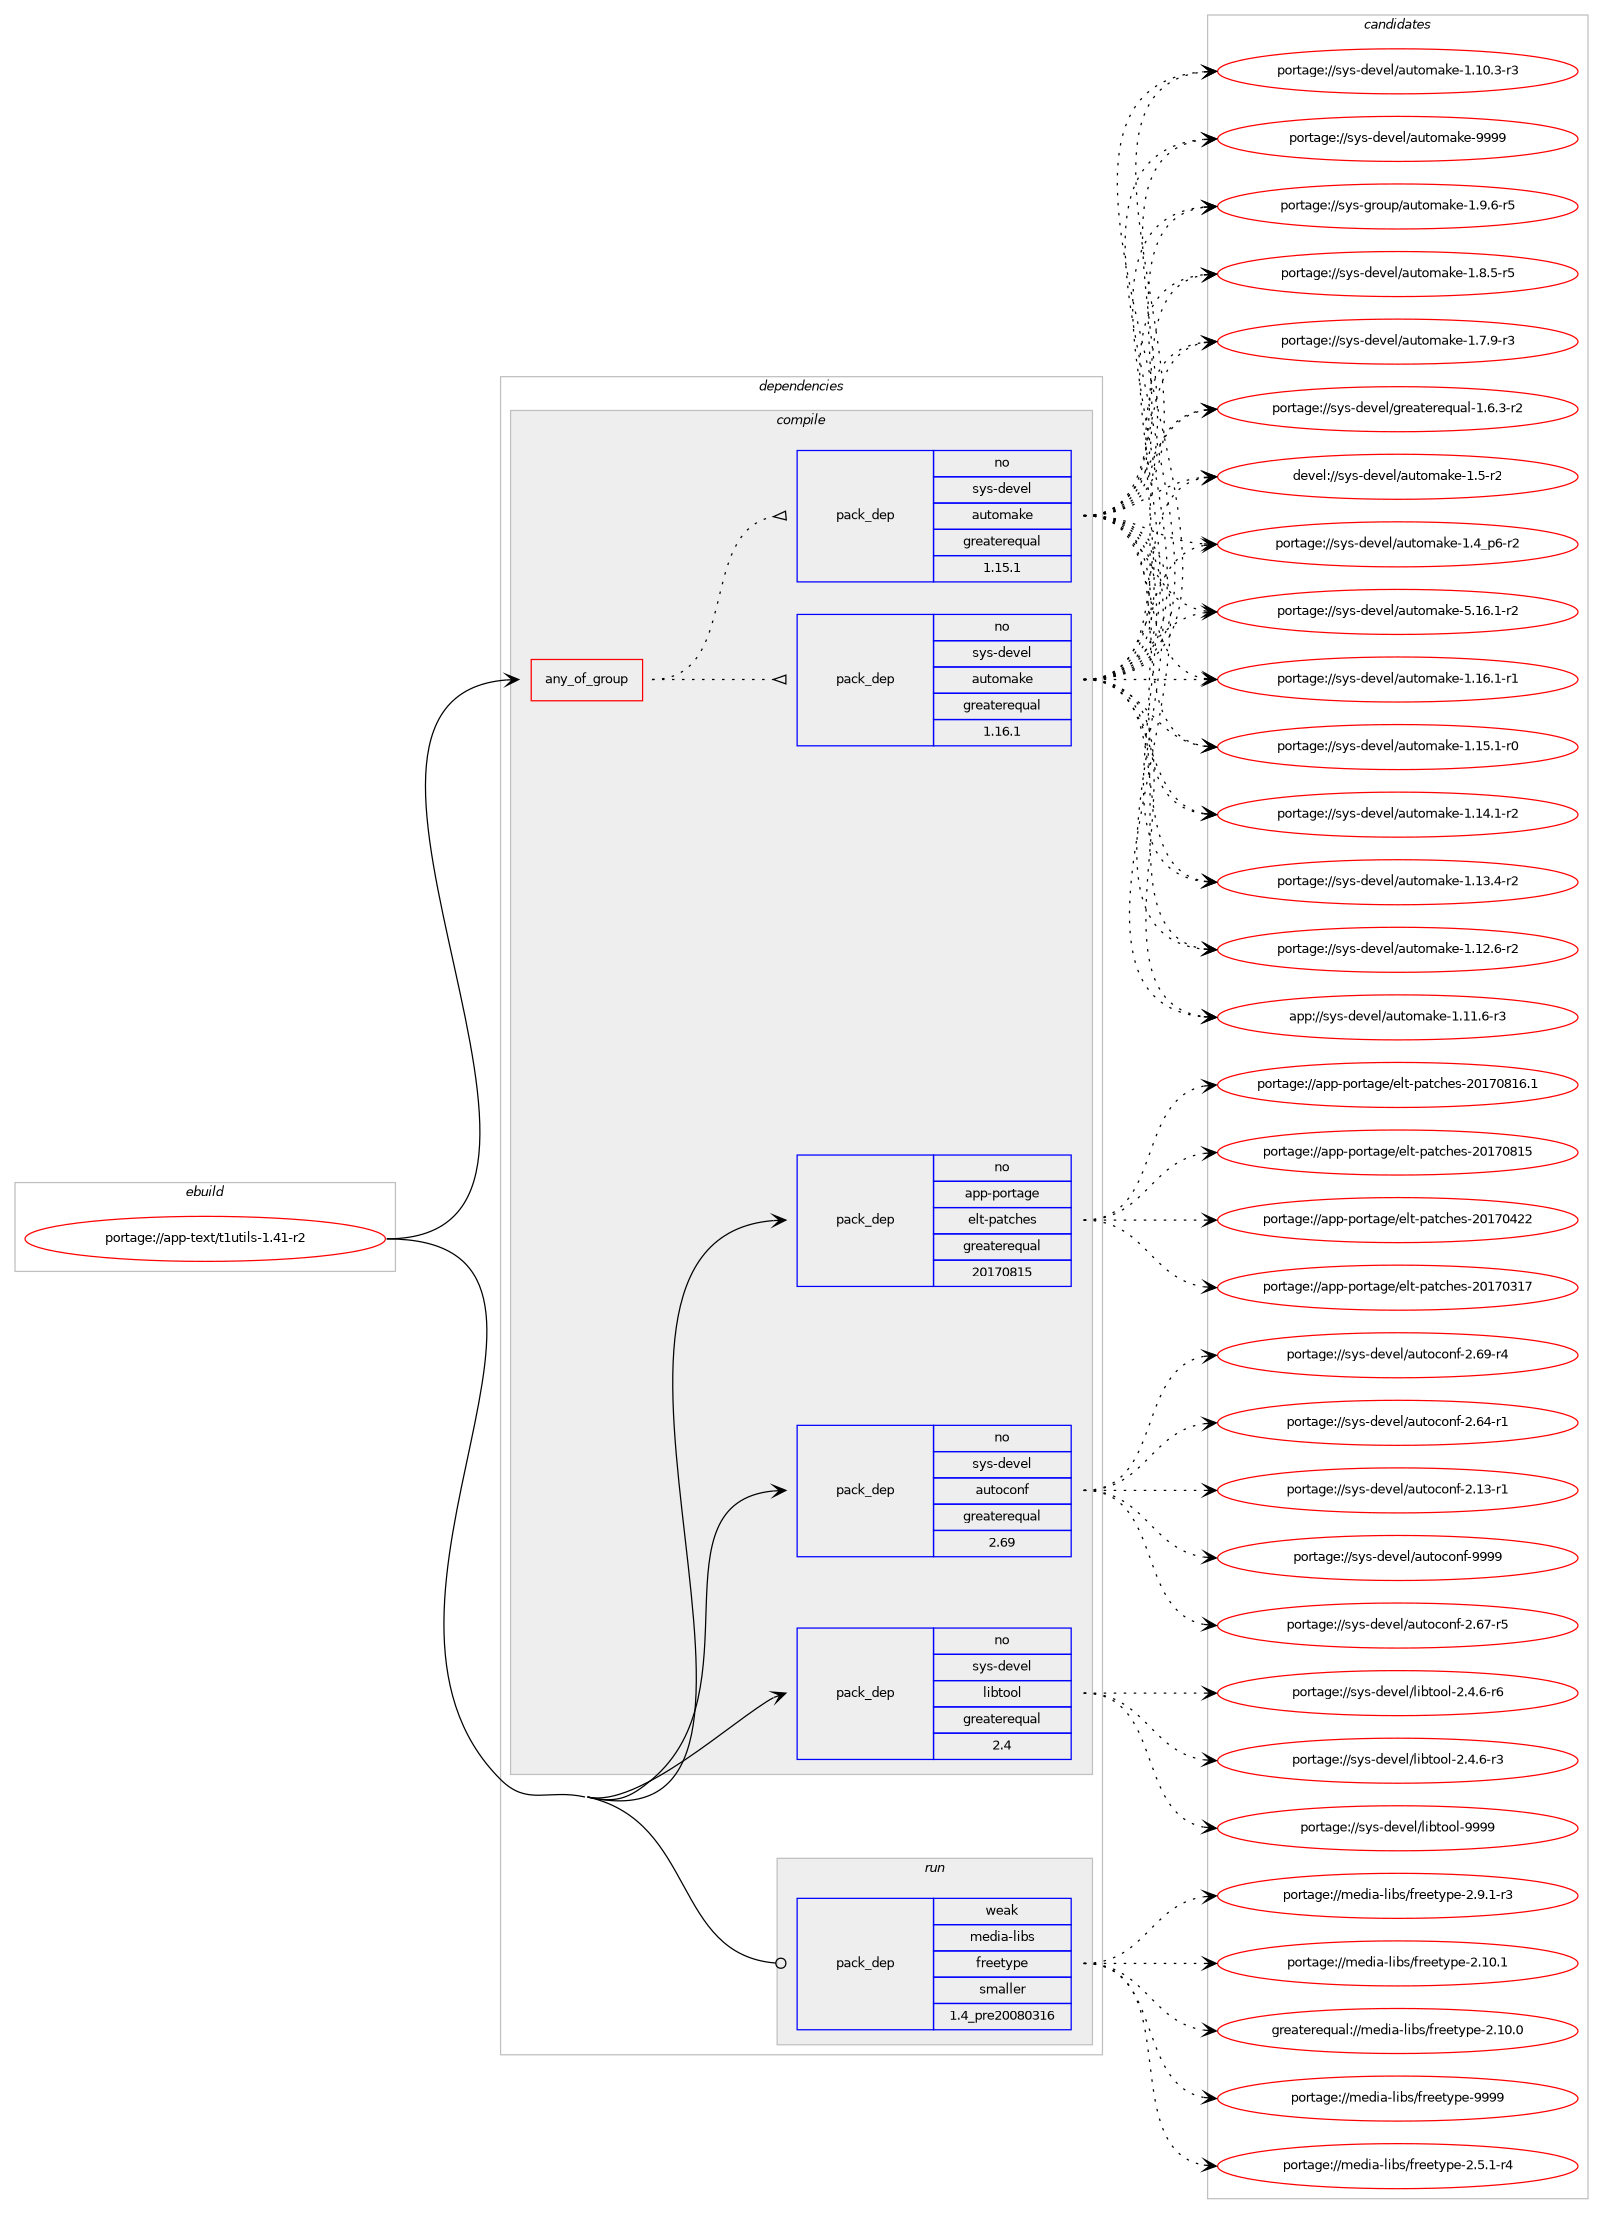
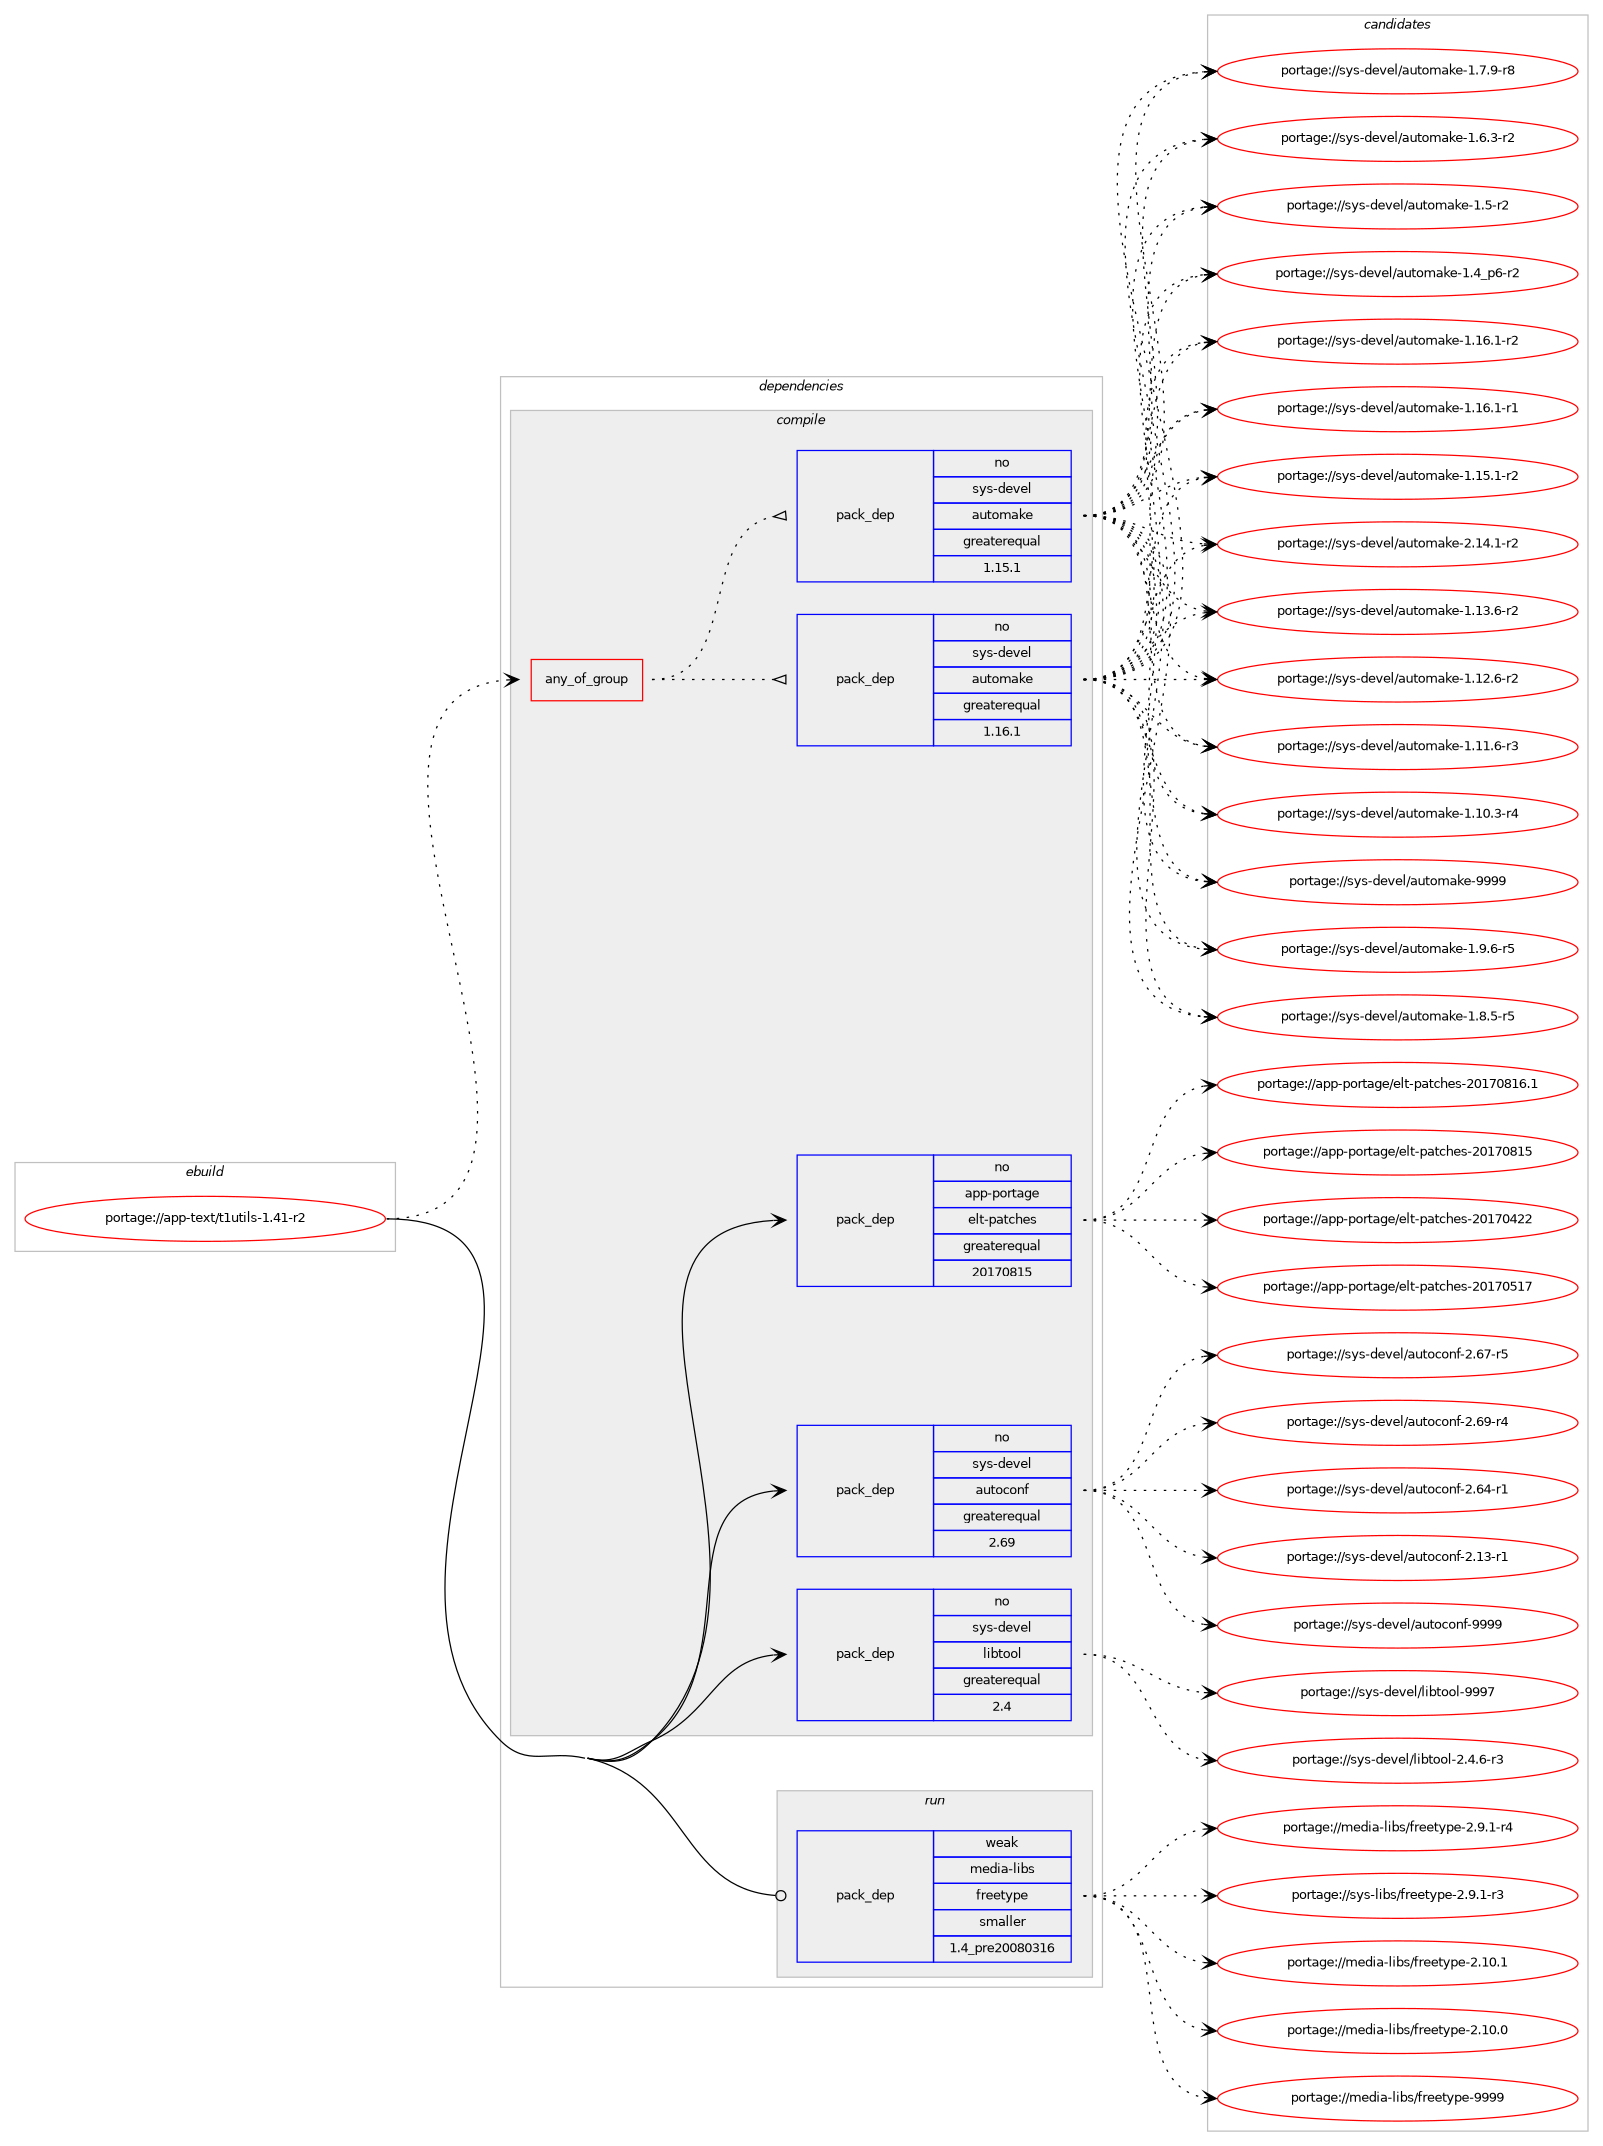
node "portage://sys-devel/automake-1.10.3-r3": label "portage://sys-devel/automake-1.10.3-r3" -> "portage://sys-devel/automake-1.10.3-r4"
node "portage://sys-group/automake-1.9.6-r5": label "portage://sys-group/automake-1.9.6-r5" -> "portage://sys-devel/automake-1.9.6-r5"
node "portage://sys-devel/automake-1.7.9-r3": label "portage://sys-devel/automake-1.7.9-r3" -> "portage://sys-devel/automake-1.7.9-r8"
node "portage://sys-devel/greaterequal-1.6.3-r2": label "portage://sys-devel/greaterequal-1.6.3-r2" -> "portage://sys-devel/automake-1.6.3-r2"
node "devel://sys-devel/automake-1.5-r2": label "devel://sys-devel/automake-1.5-r2" -> "portage://sys-devel/automake-1.5-r2"
node "portage://sys-devel/automake-5.16.1-r2": label "portage://sys-devel/automake-5.16.1-r2" -> "portage://sys-devel/automake-1.16.1-r2"
node "portage://sys-devel/automake-1.15.1-r0": label "portage://sys-devel/automake-1.15.1-r0" -> "portage://sys-devel/automake-1.15.1-r2"
node "portage://sys-devel/automake-1.14.1-r2": label "portage://sys-devel/automake-1.14.1-r2" -> "portage://sys-devel/automake-2.14.1-r2"
node "portage://sys-devel/automake-1.13.4-r2": label "portage://sys-devel/automake-1.13.4-r2" -> "portage://sys-devel/automake-1.13.6-r2"
edge "portage://app-text/t1utils-1.41-r2" -> "any_of_group": style solid -> dotted
node "app://sys-devel/automake-1.11.6-r3": label "app://sys-devel/automake-1.11.6-r3" -> "portage://sys-devel/automake-1.11.6-r3"
node "portage://app-portage/elt-patches-20170317": label "portage://app-portage/elt-patches-20170317" -> "portage://app-portage/elt-patches-20170517"
node "portage://sys-devel/libtool-2.4.6-r6": removed
node "portage://sys-devel/libtool-9999": label "portage://sys-devel/libtool-9999" -> "portage://sys-devel/libtool-9997"
node "portage://media-libs/freetype-2.9.1-r3": label "portage://media-libs/freetype-2.9.1-r3" -> "portage://sys-libs/freetype-2.9.1-r3"
node "greaterequal://media-libs/freetype-2.10.0": label "greaterequal://media-libs/freetype-2.10.0" -> "portage://media-libs/freetype-2.10.0"
node "portage://media-libs/freetype-2.5.1-r4": label "portage://media-libs/freetype-2.5.1-r4" -> "portage://media-libs/freetype-2.9.1-r4"
